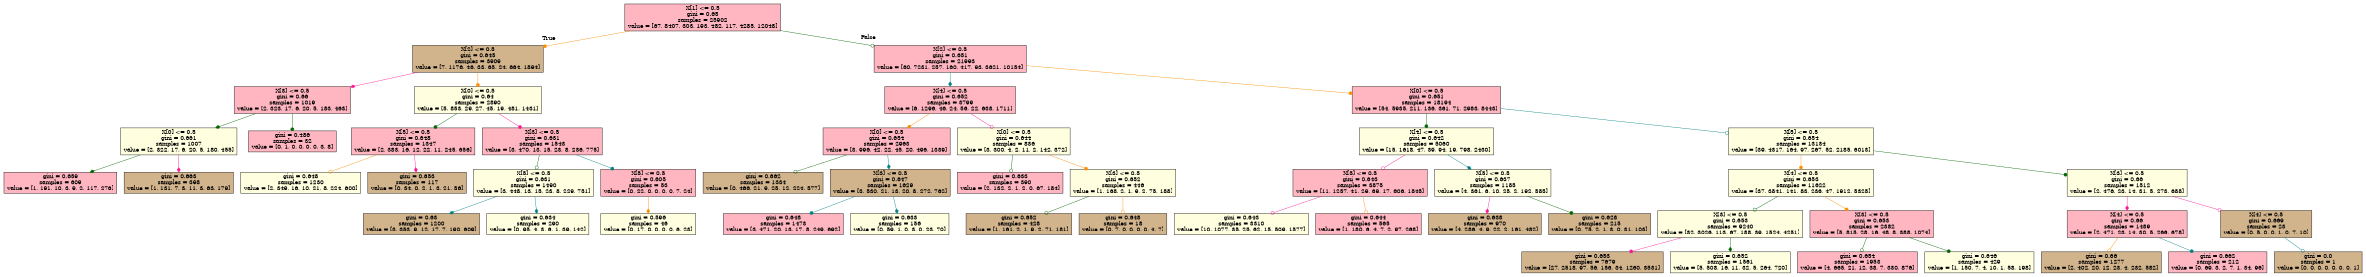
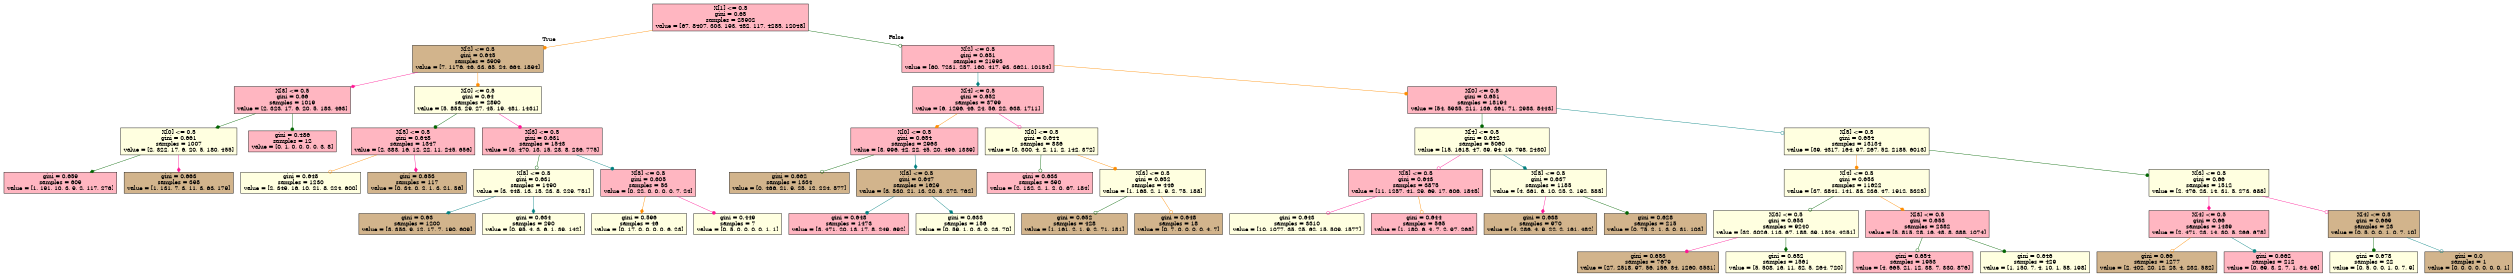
node "gini = 0.486 samples = 32 value = [0, 1, 0, 0, 0, 0, 3, 8]": label "gini = 0.486 samples = 32 value = [0, 1, 0, 0, 0, 0, 3, 8]" -> "gini = 0.486 samples = 12 value = [0, 1, 0, 0, 0, 0, 3, 8]"
node "gini = 0.449 samples = 7 value = [0, 5, 0, 0, 0, 0, 1, 1]": added
node "gini = 0.678 samples = 22 value = [0, 5, 0, 0, 1, 0, 7, 9]": added
